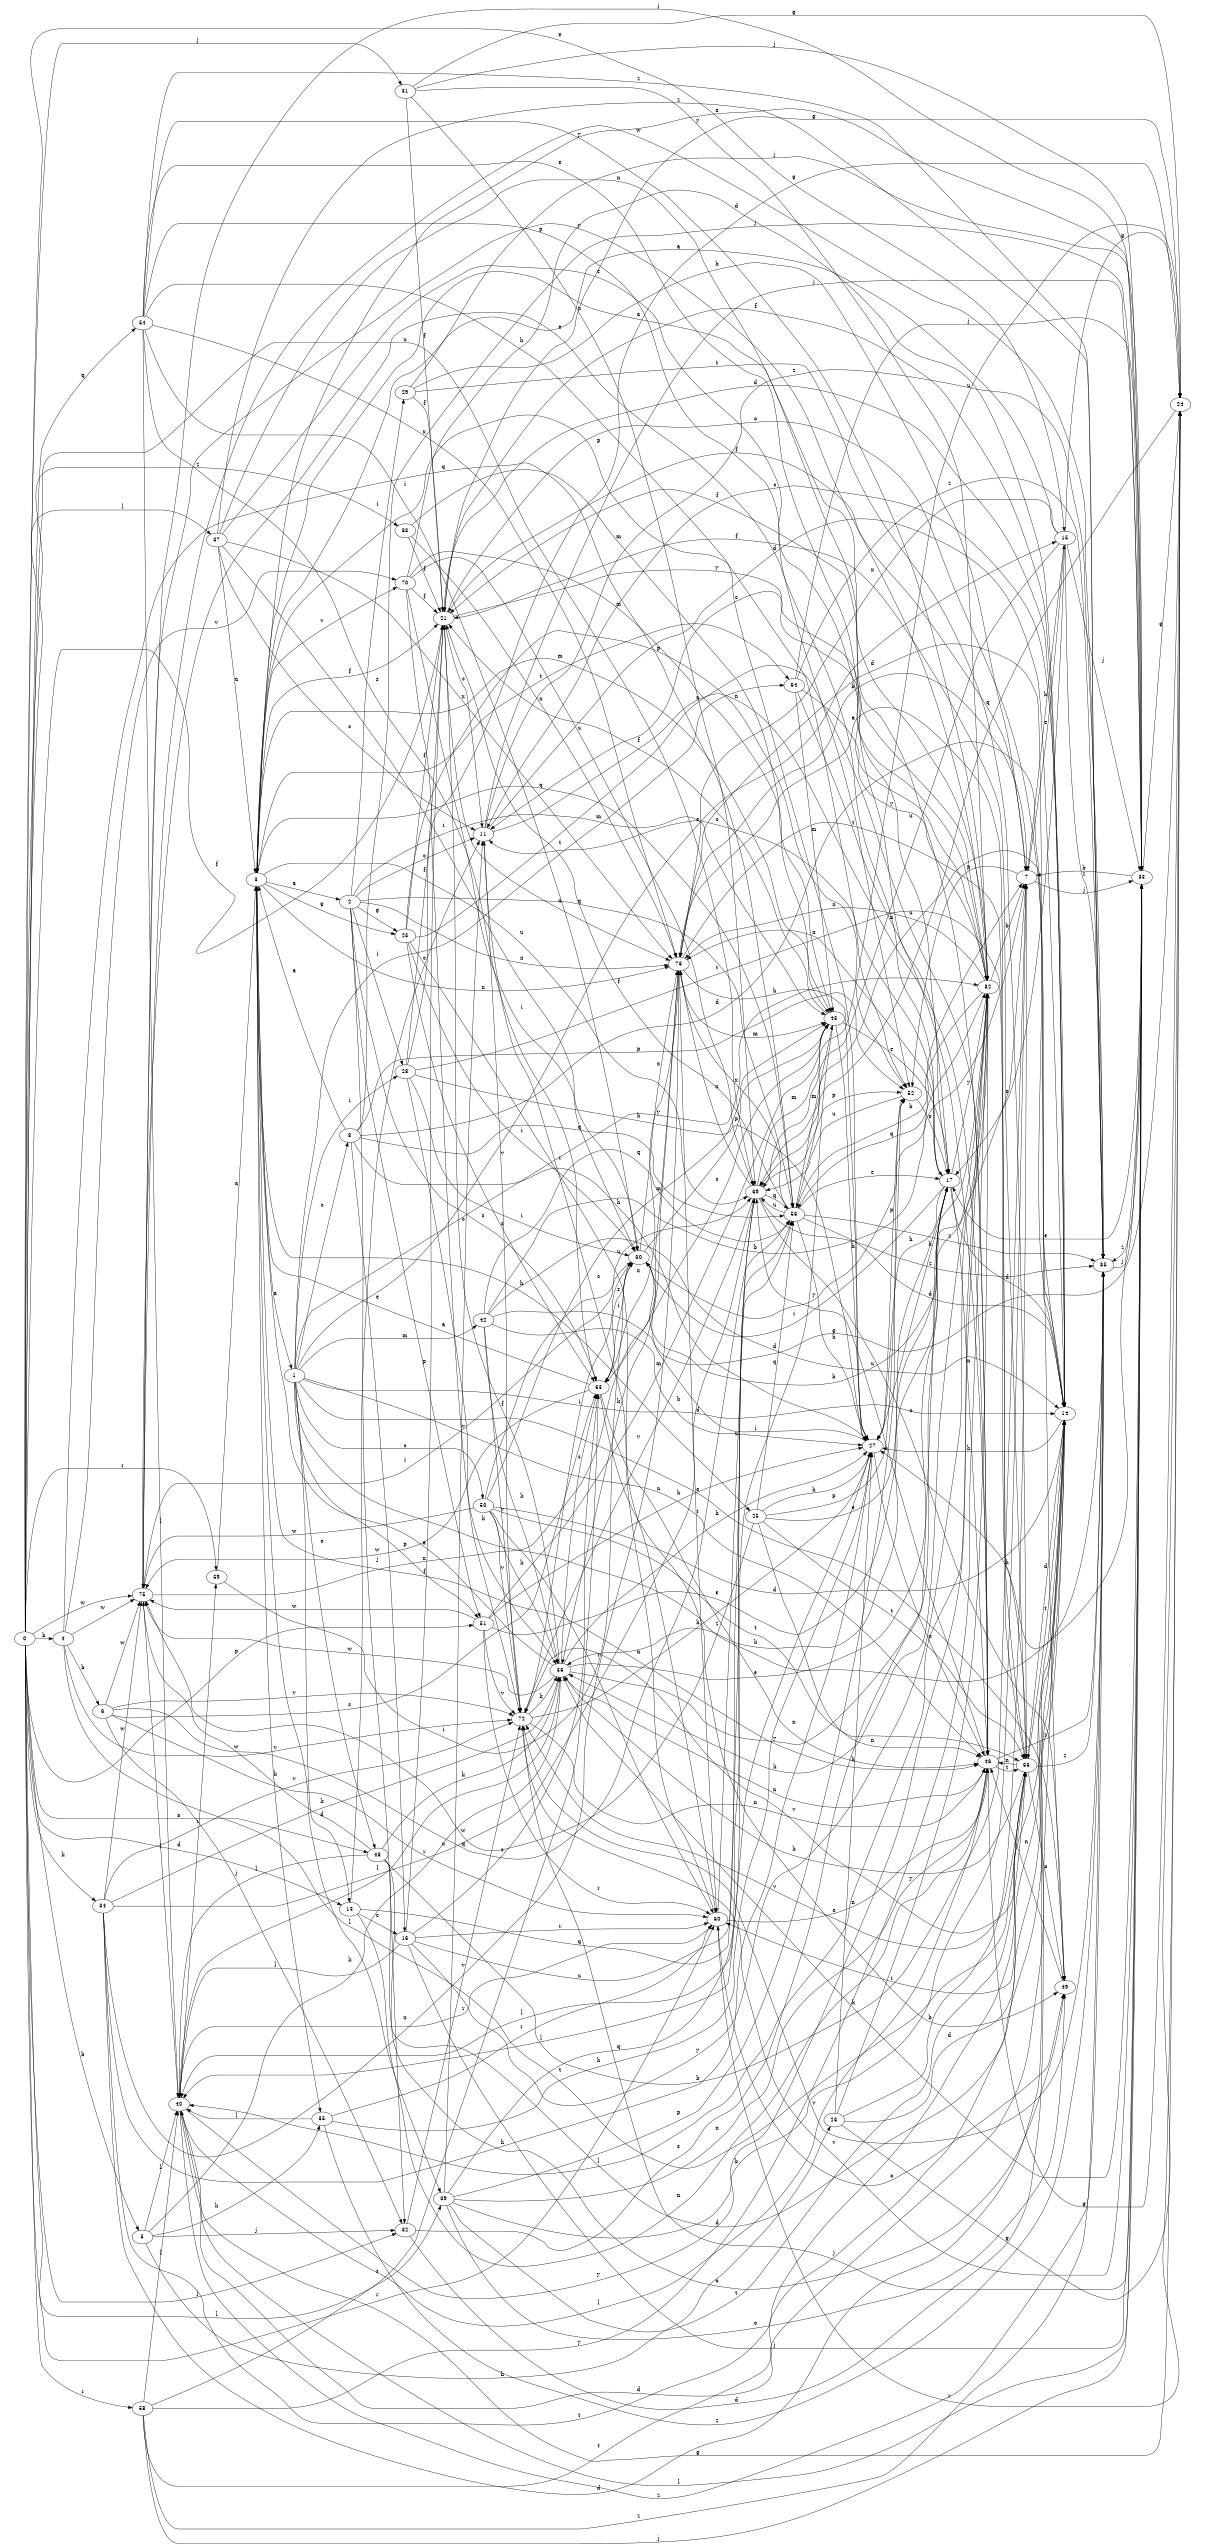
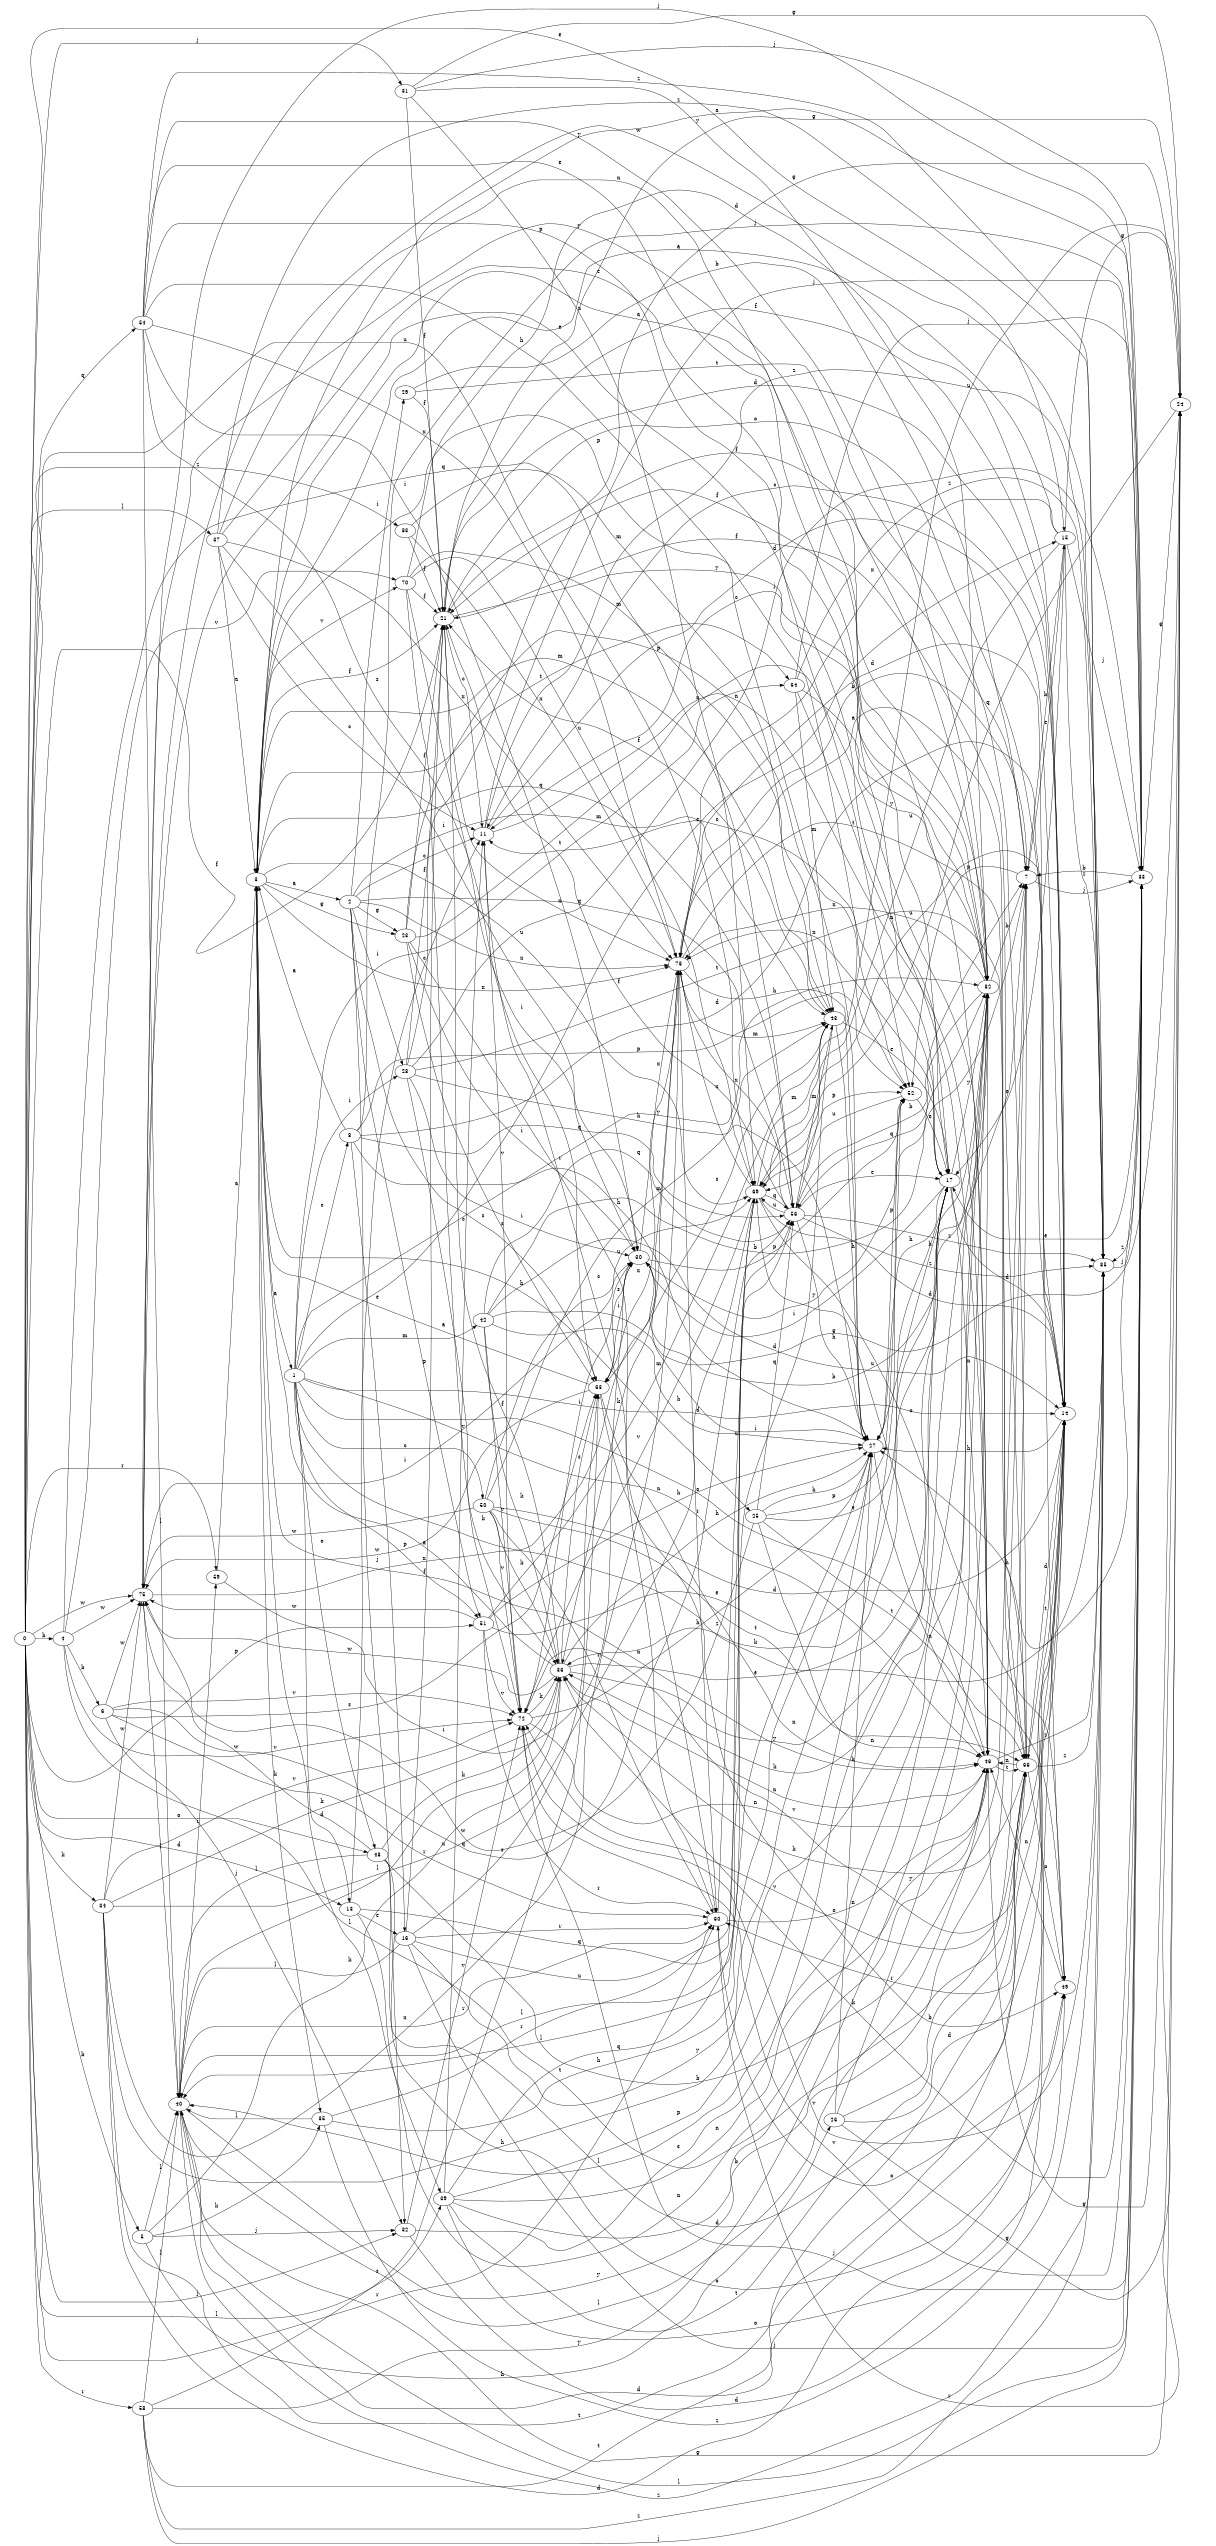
edge "29" -> "33": now "28" -> "33"
edge "30" -> "43": now "30" -> "52"
